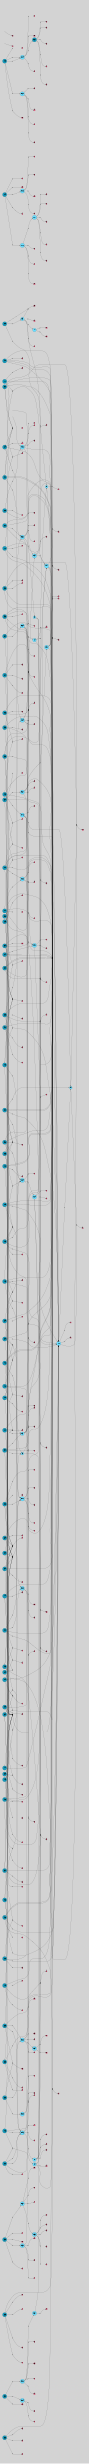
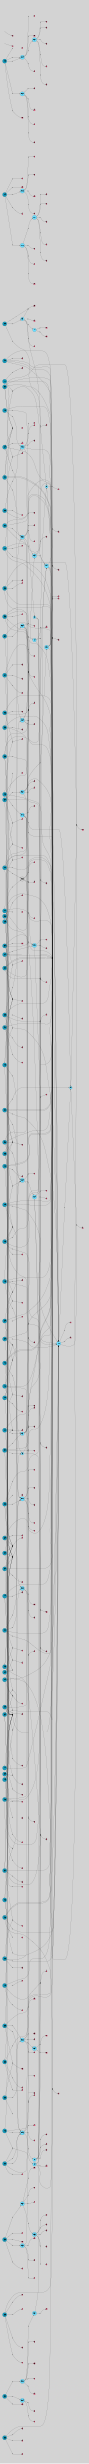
node "T731": fillcolor #1199bb -> #66ddff
node "T740": added
node "T605": fillcolor #66ddff -> #cccccc
node "T325": removed
